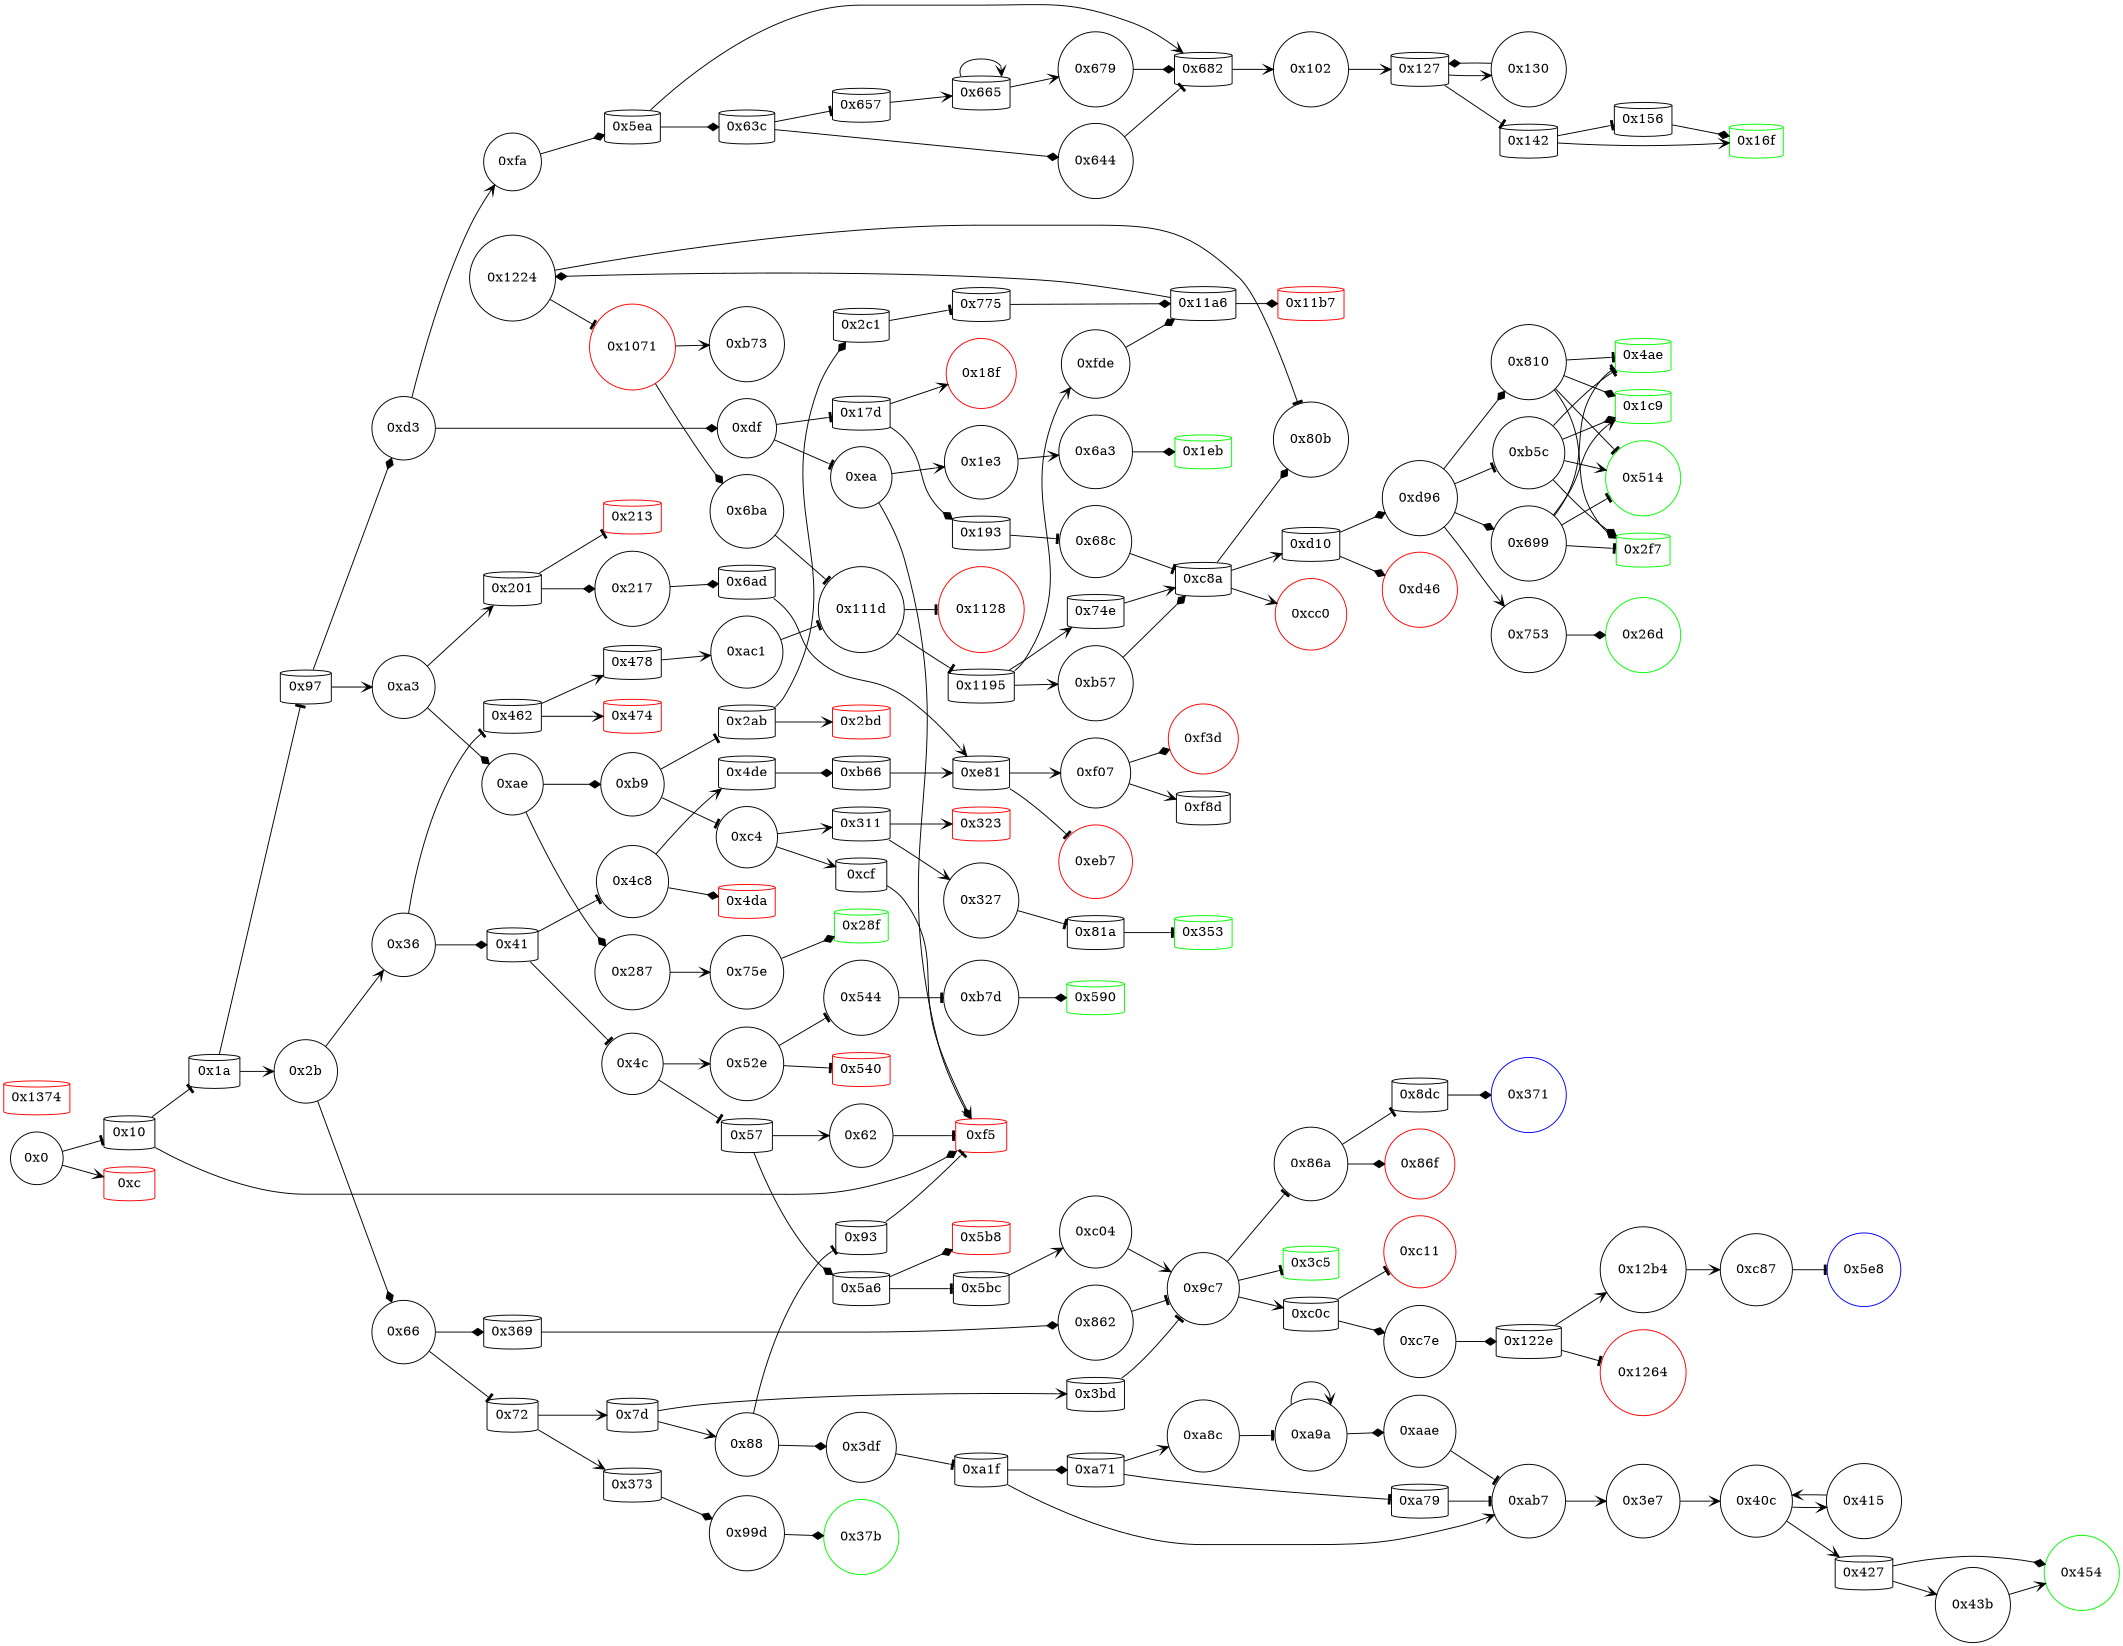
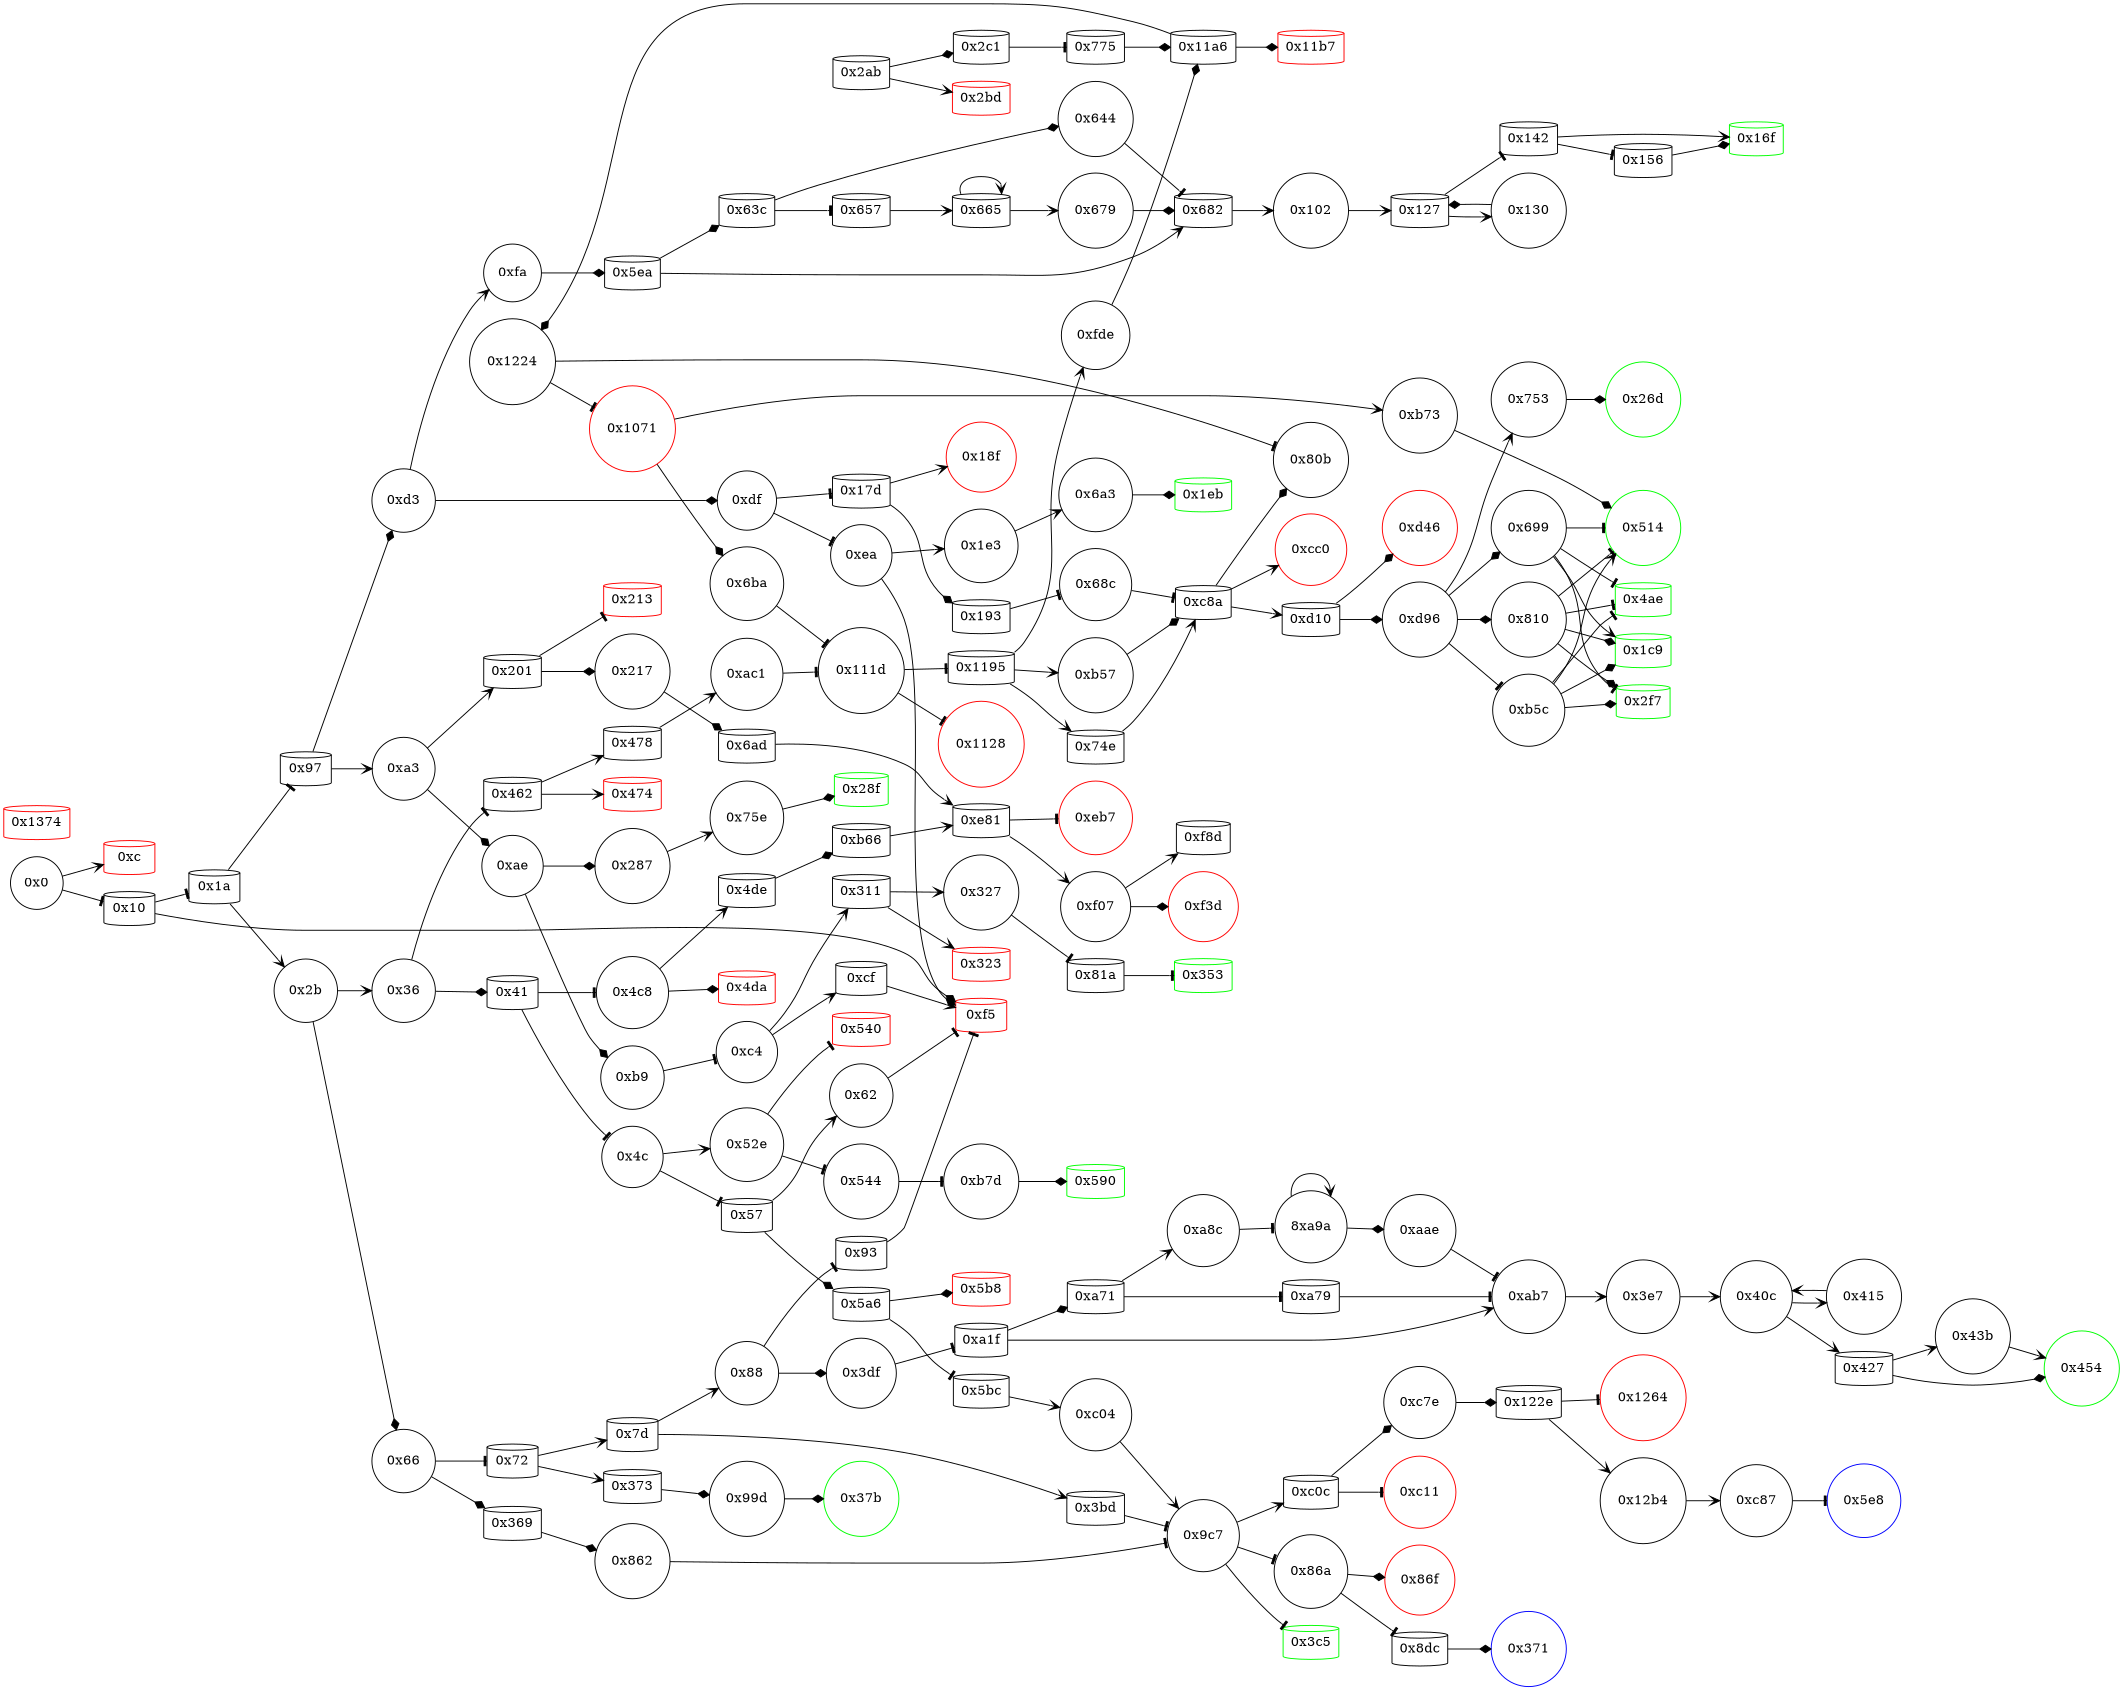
edge "0xb73" -> "0x514": added
edge "0xb9" -> "0x2ab": removed
node "0xa9a": label "0xa9a" -> "8xa9a"
